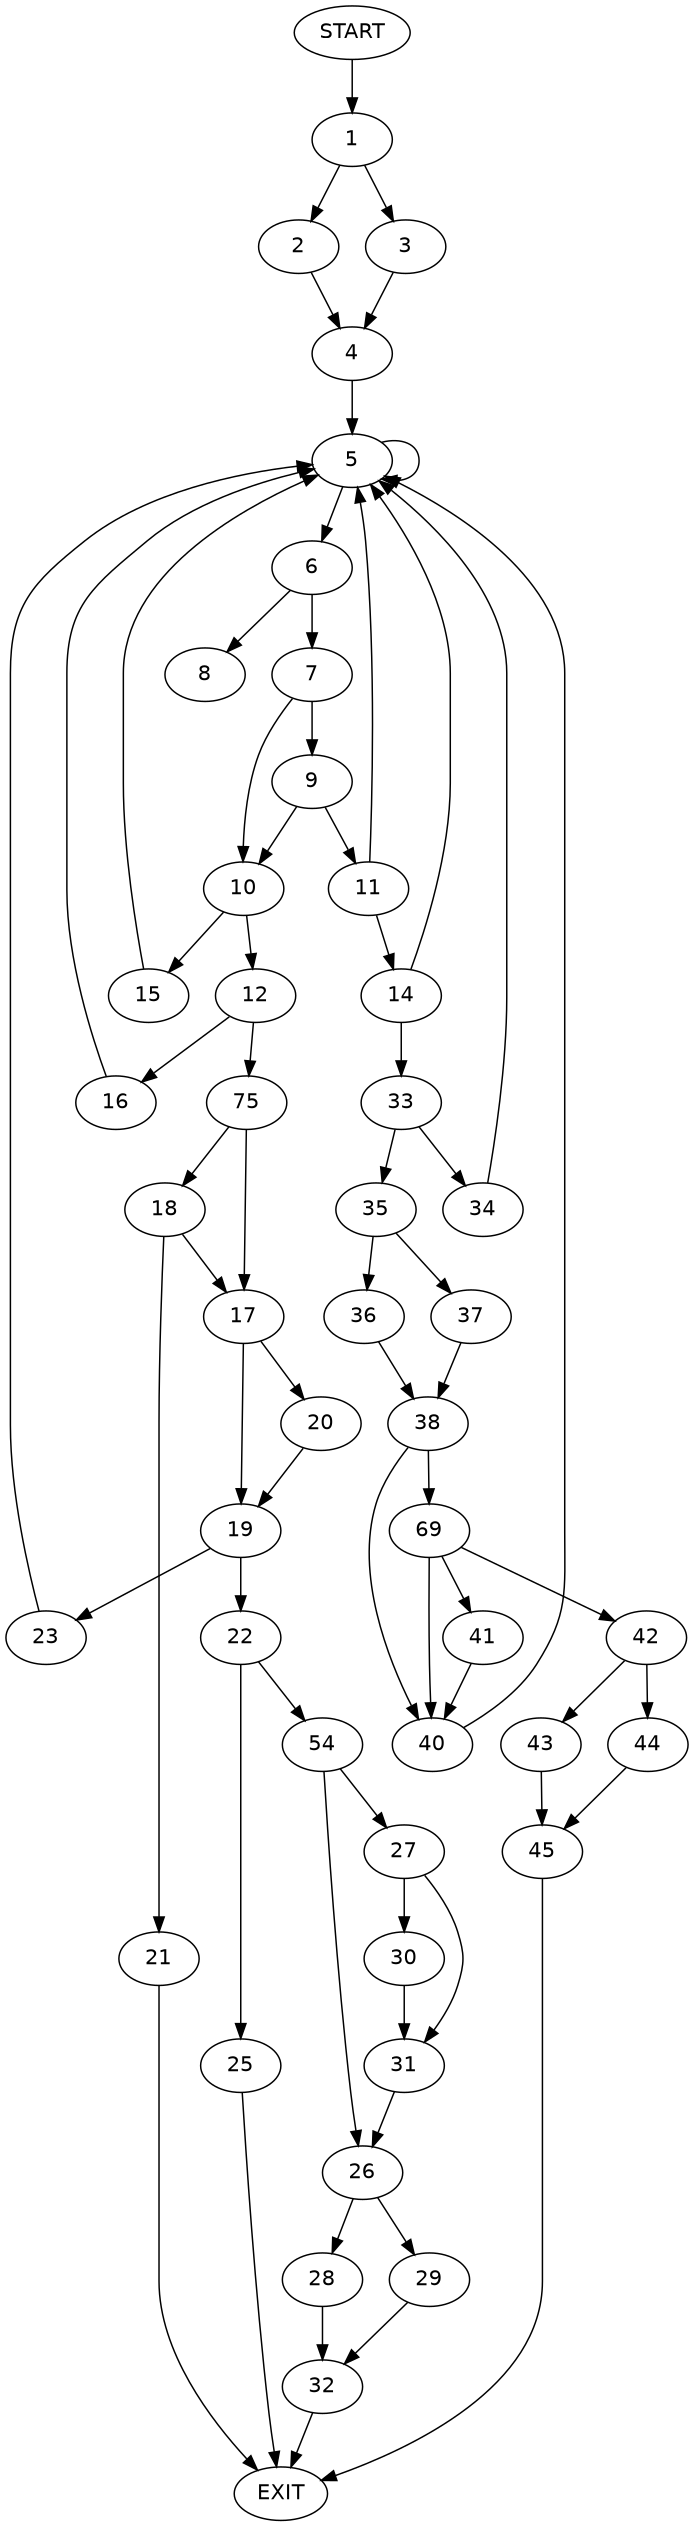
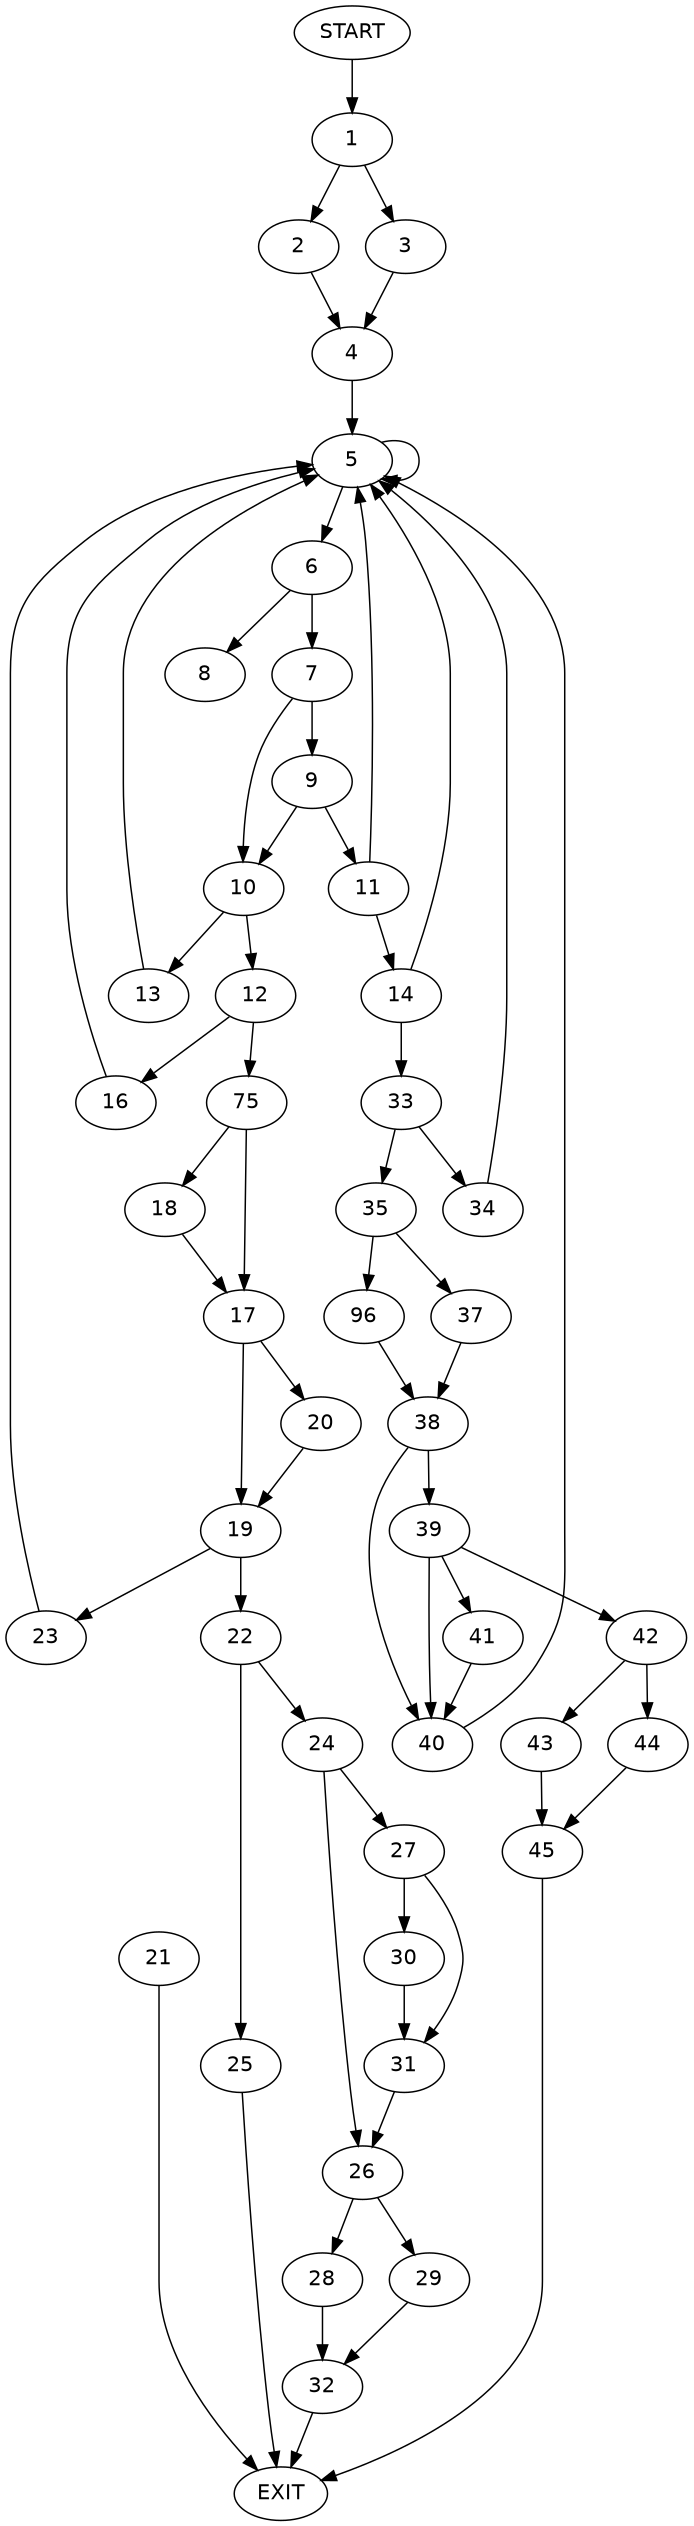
node "15": label "15" -> "13"
node "36": label "36" -> "96"
node "69": label "69" -> "39"
edge "18" -> "21": removed
node "54": label "54" -> "24"
